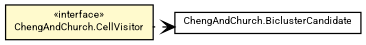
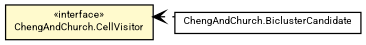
edge "ChengAndChurch.CellVisitor" -> "ChengAndChurch.BiclusterCandidate": reversed
